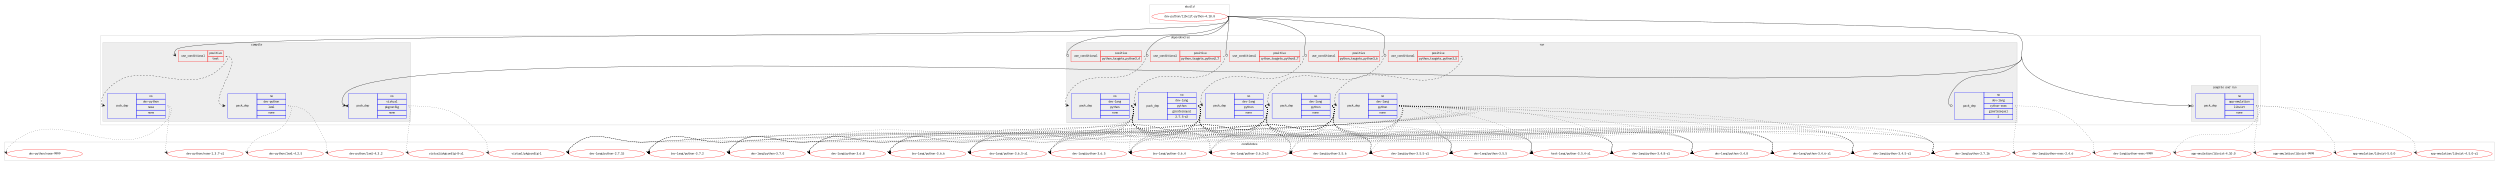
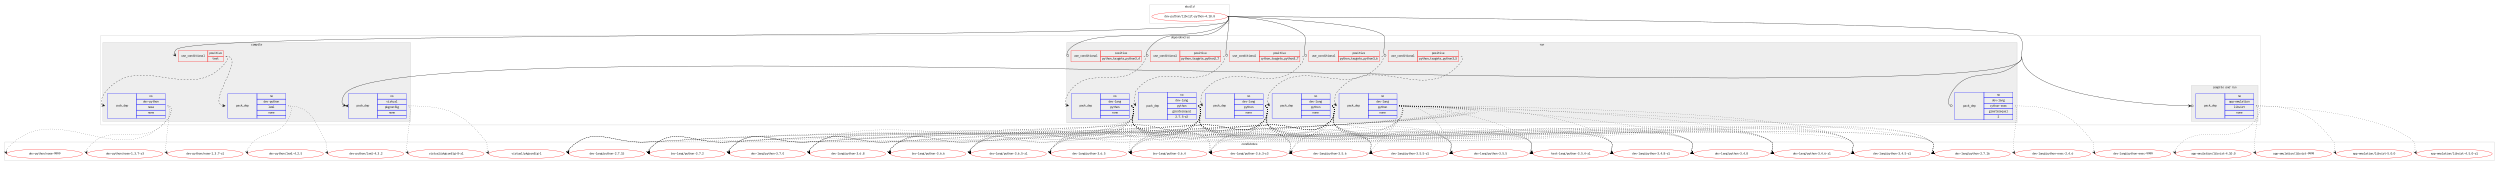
node "dev-python/nose-1.3.7-r3": added
